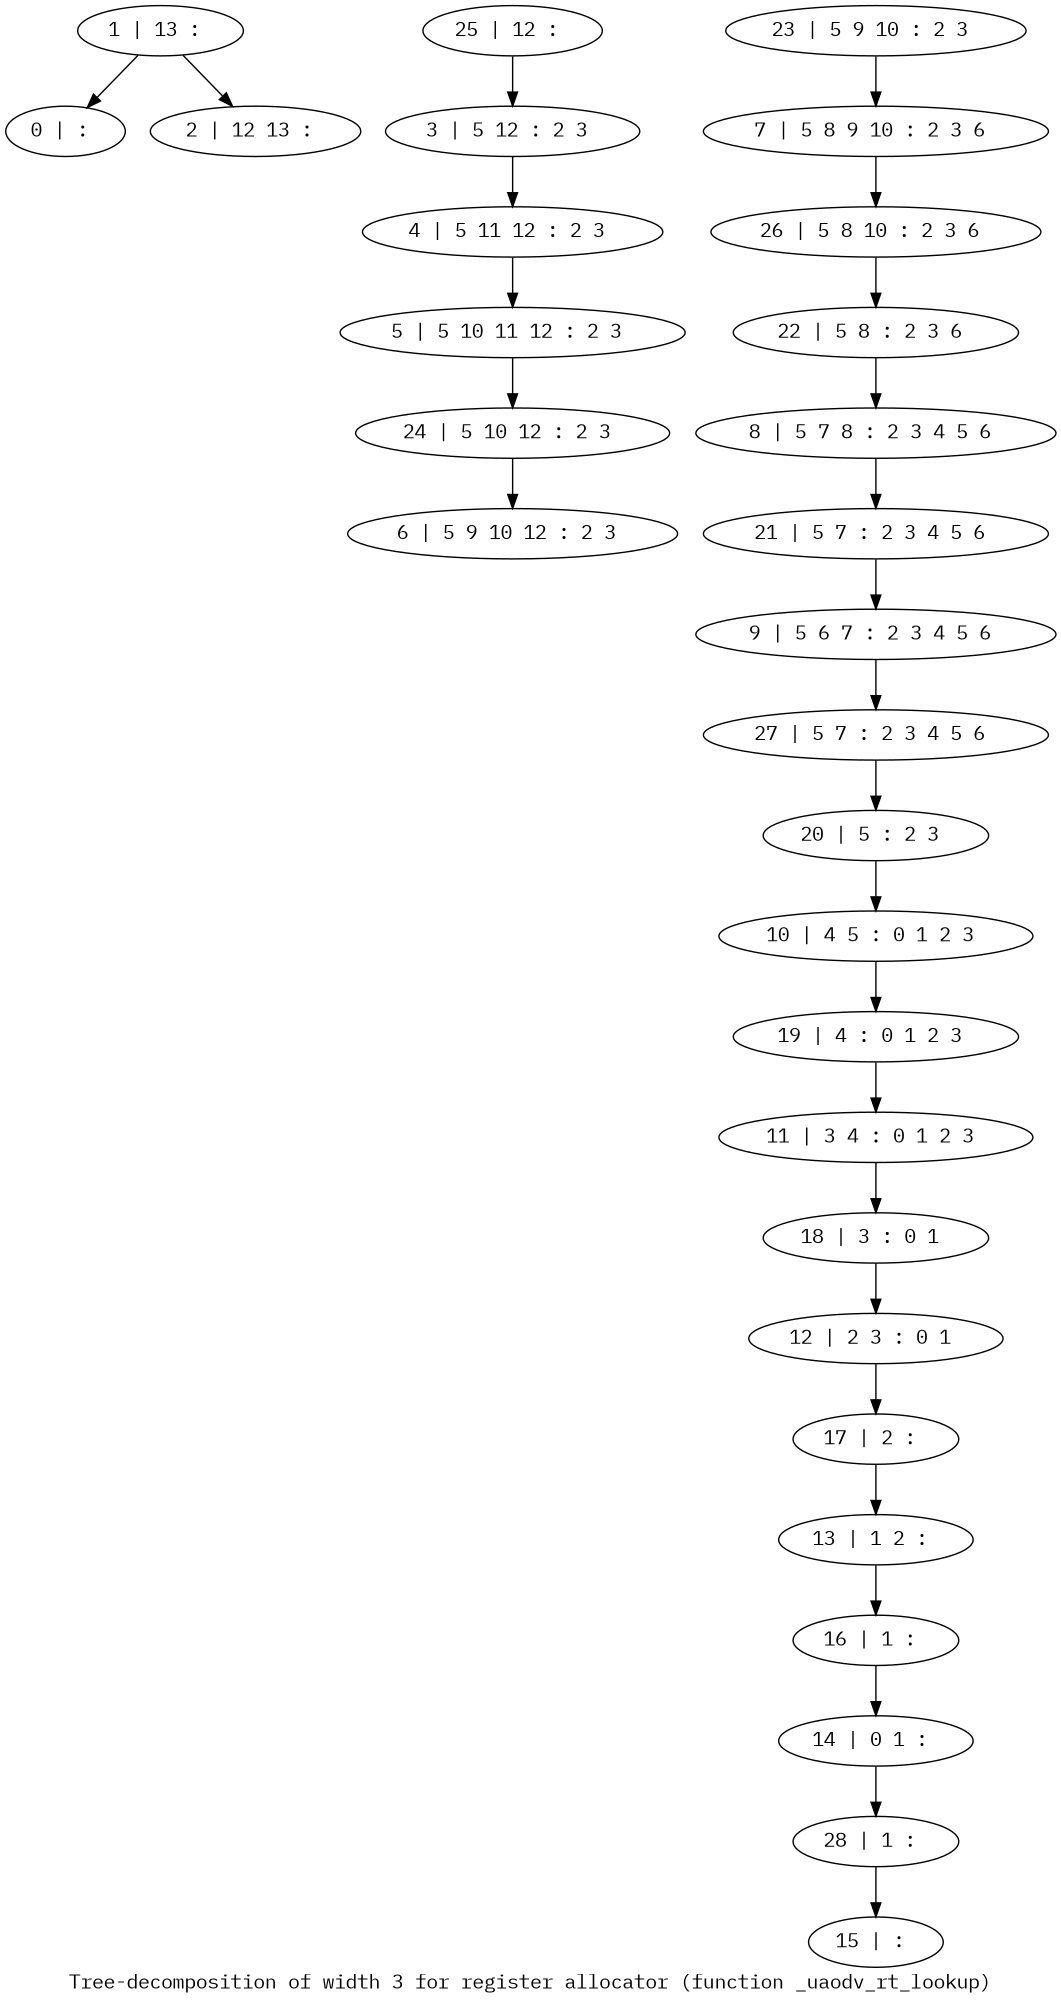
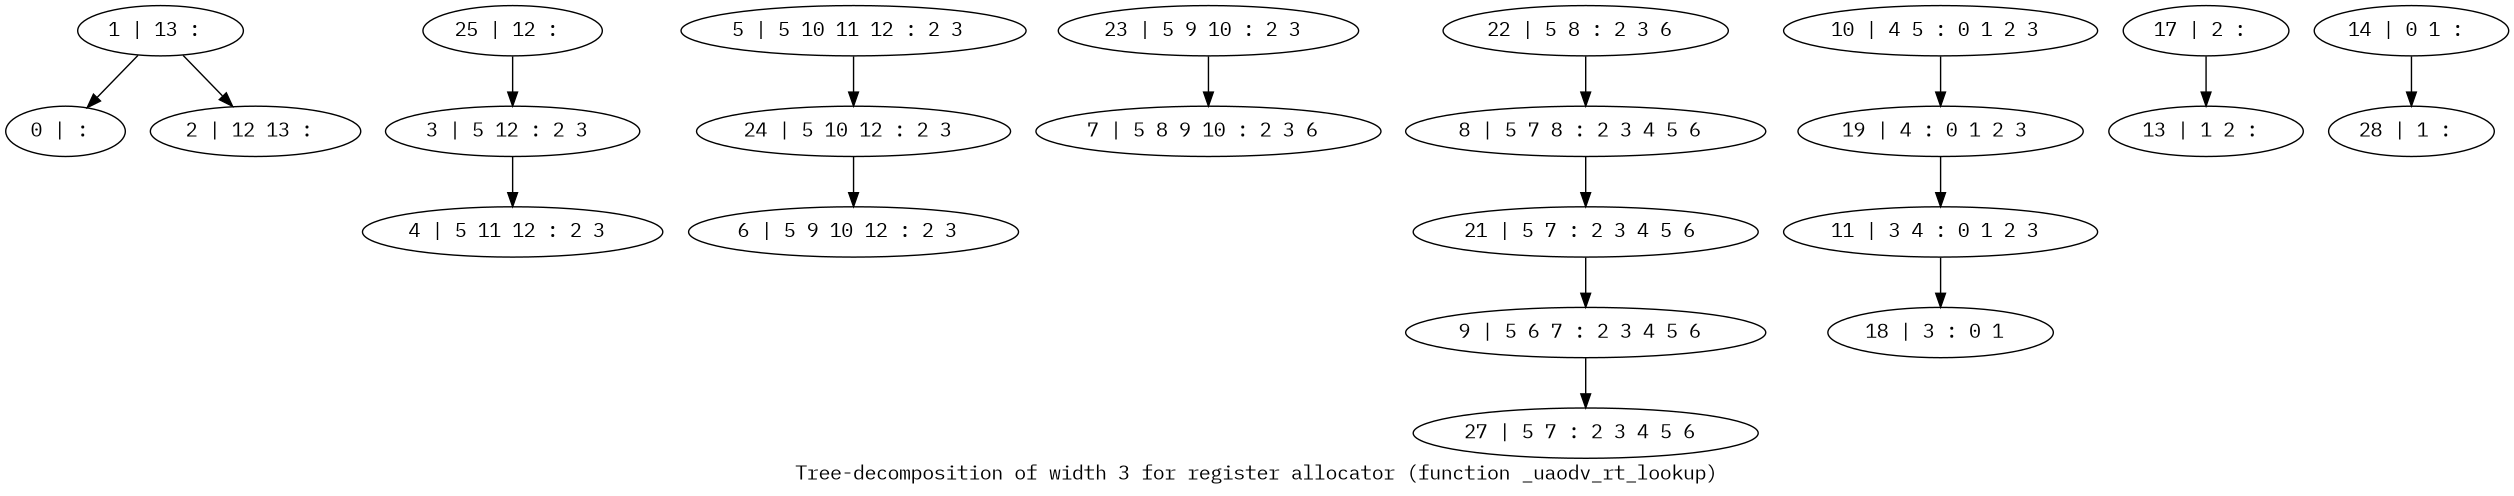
node "26 | 5 8 10 : 2 3 6": removed
edge "4 | 5 11 12 : 2 3" -> "5 | 5 10 11 12 : 2 3": removed
node "20 | 5 : 2 3": removed
node "12 | 2 3 : 0 1": removed
node "16 | 1 :": removed
node "15 | :": removed
